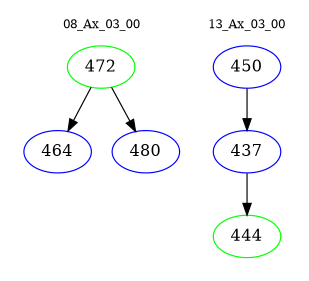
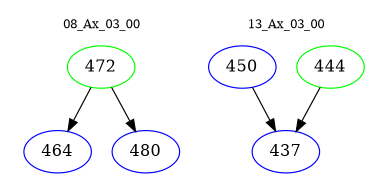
edge "437" -> "444": reversed
